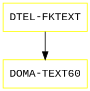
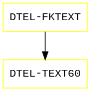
node "DOMA-TEXT60": label "DOMA-TEXT60" -> "DTEL-TEXT60"
